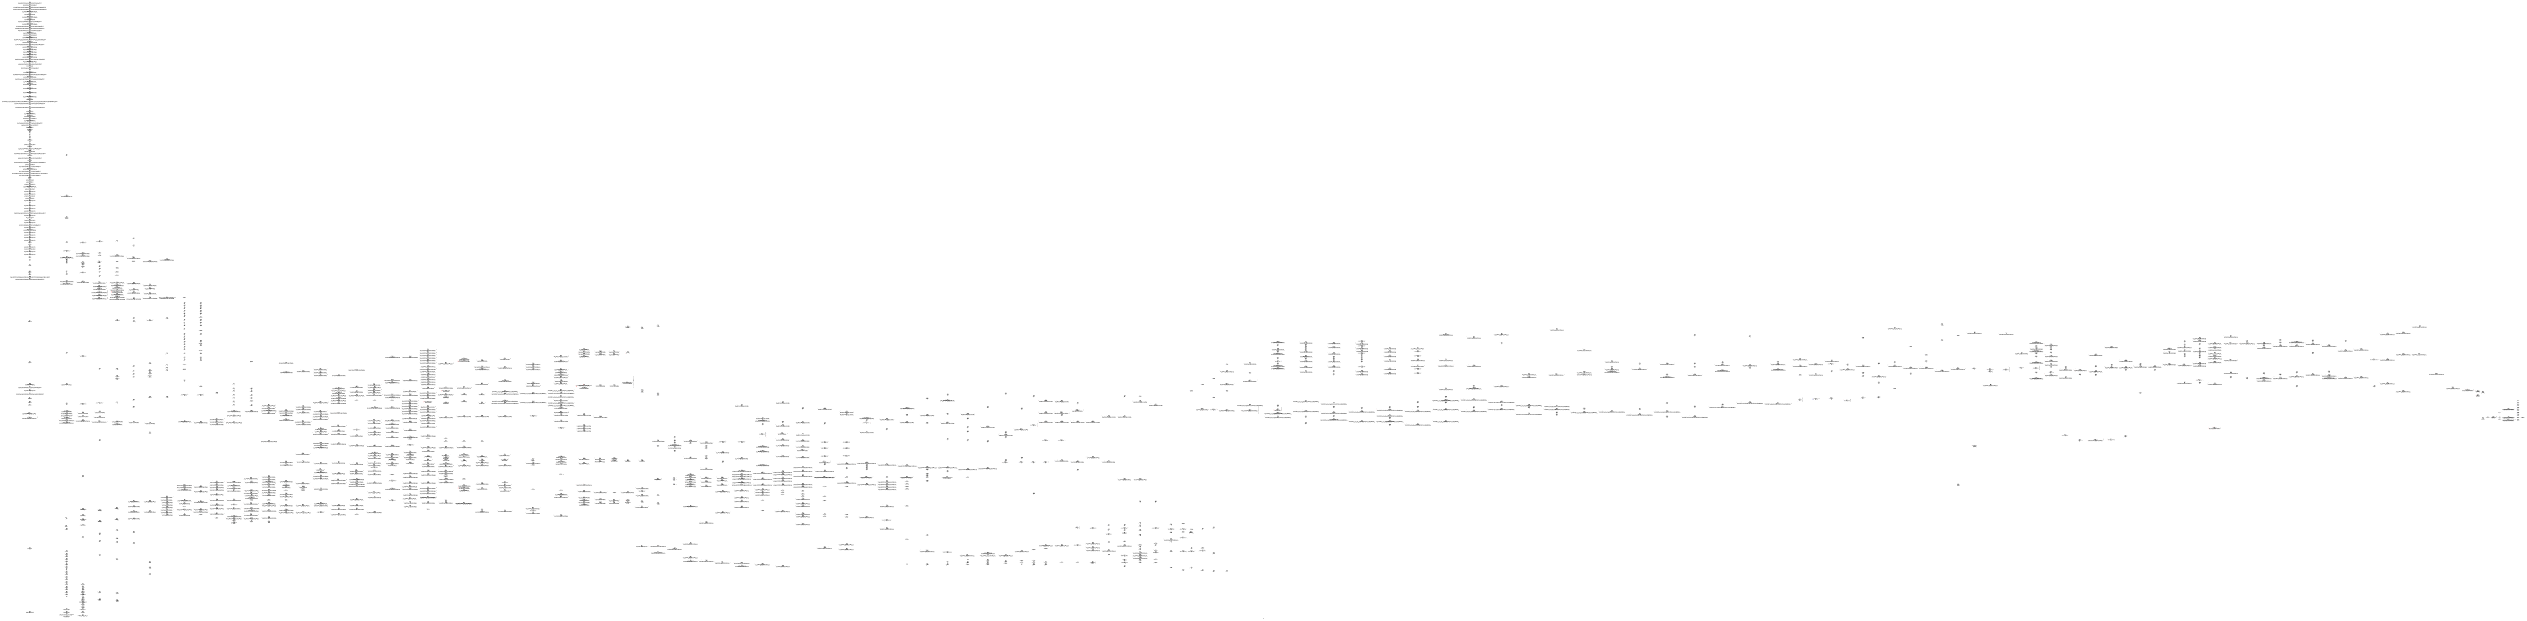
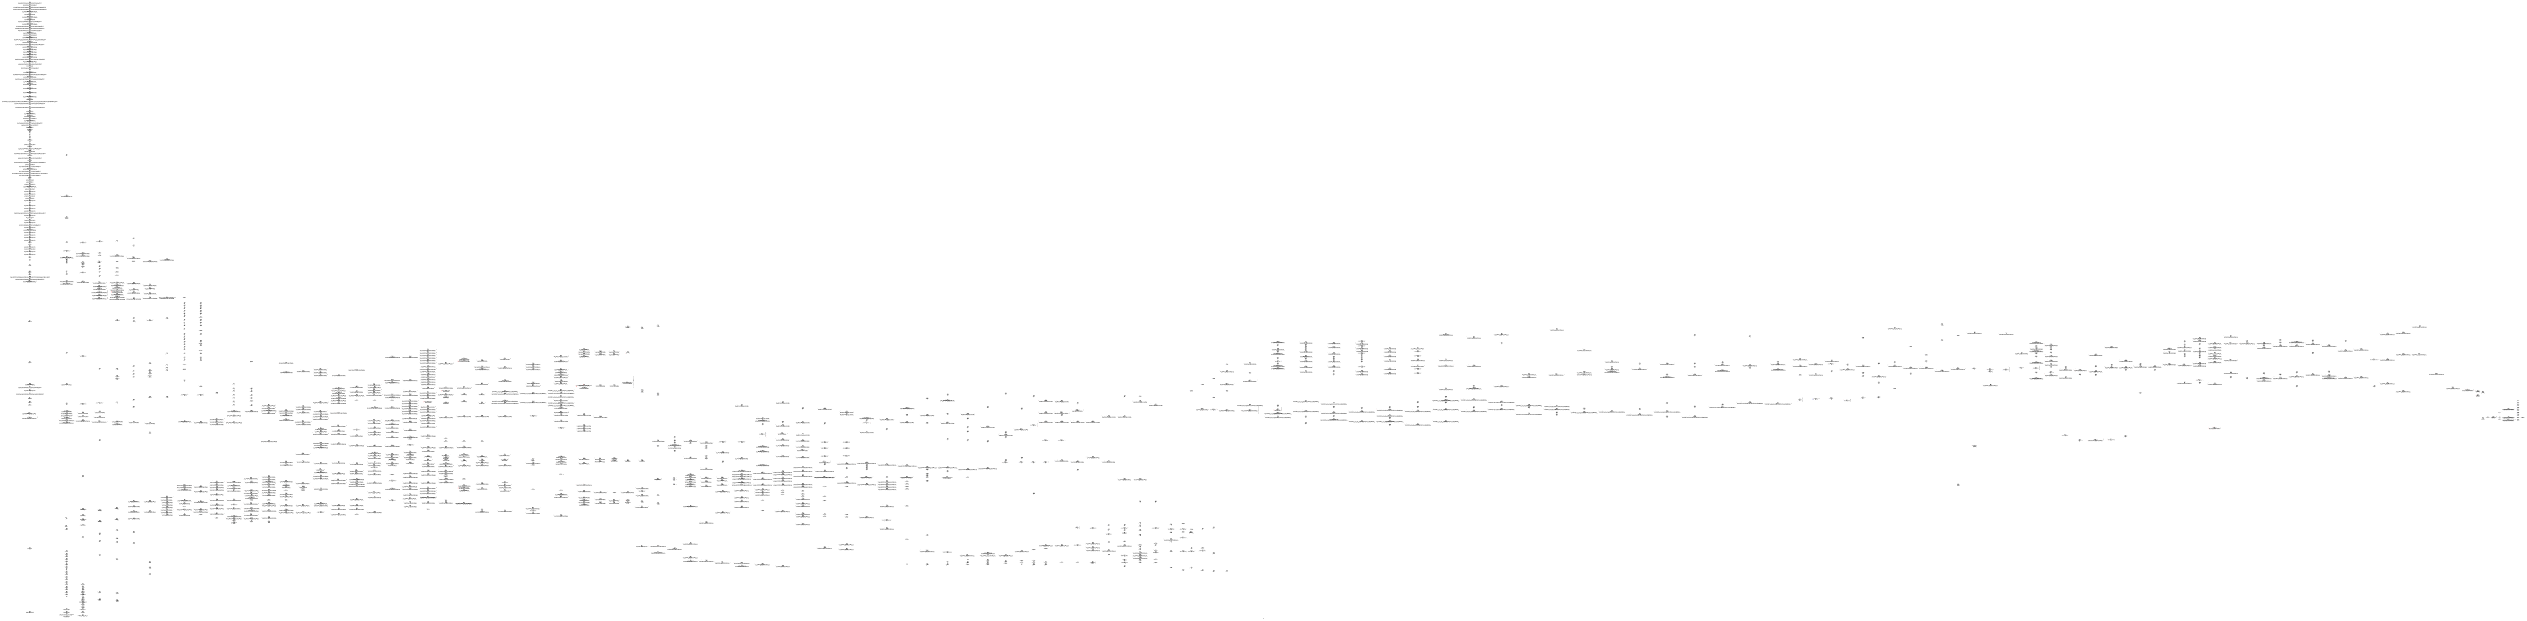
node "NodeID: 92": added
